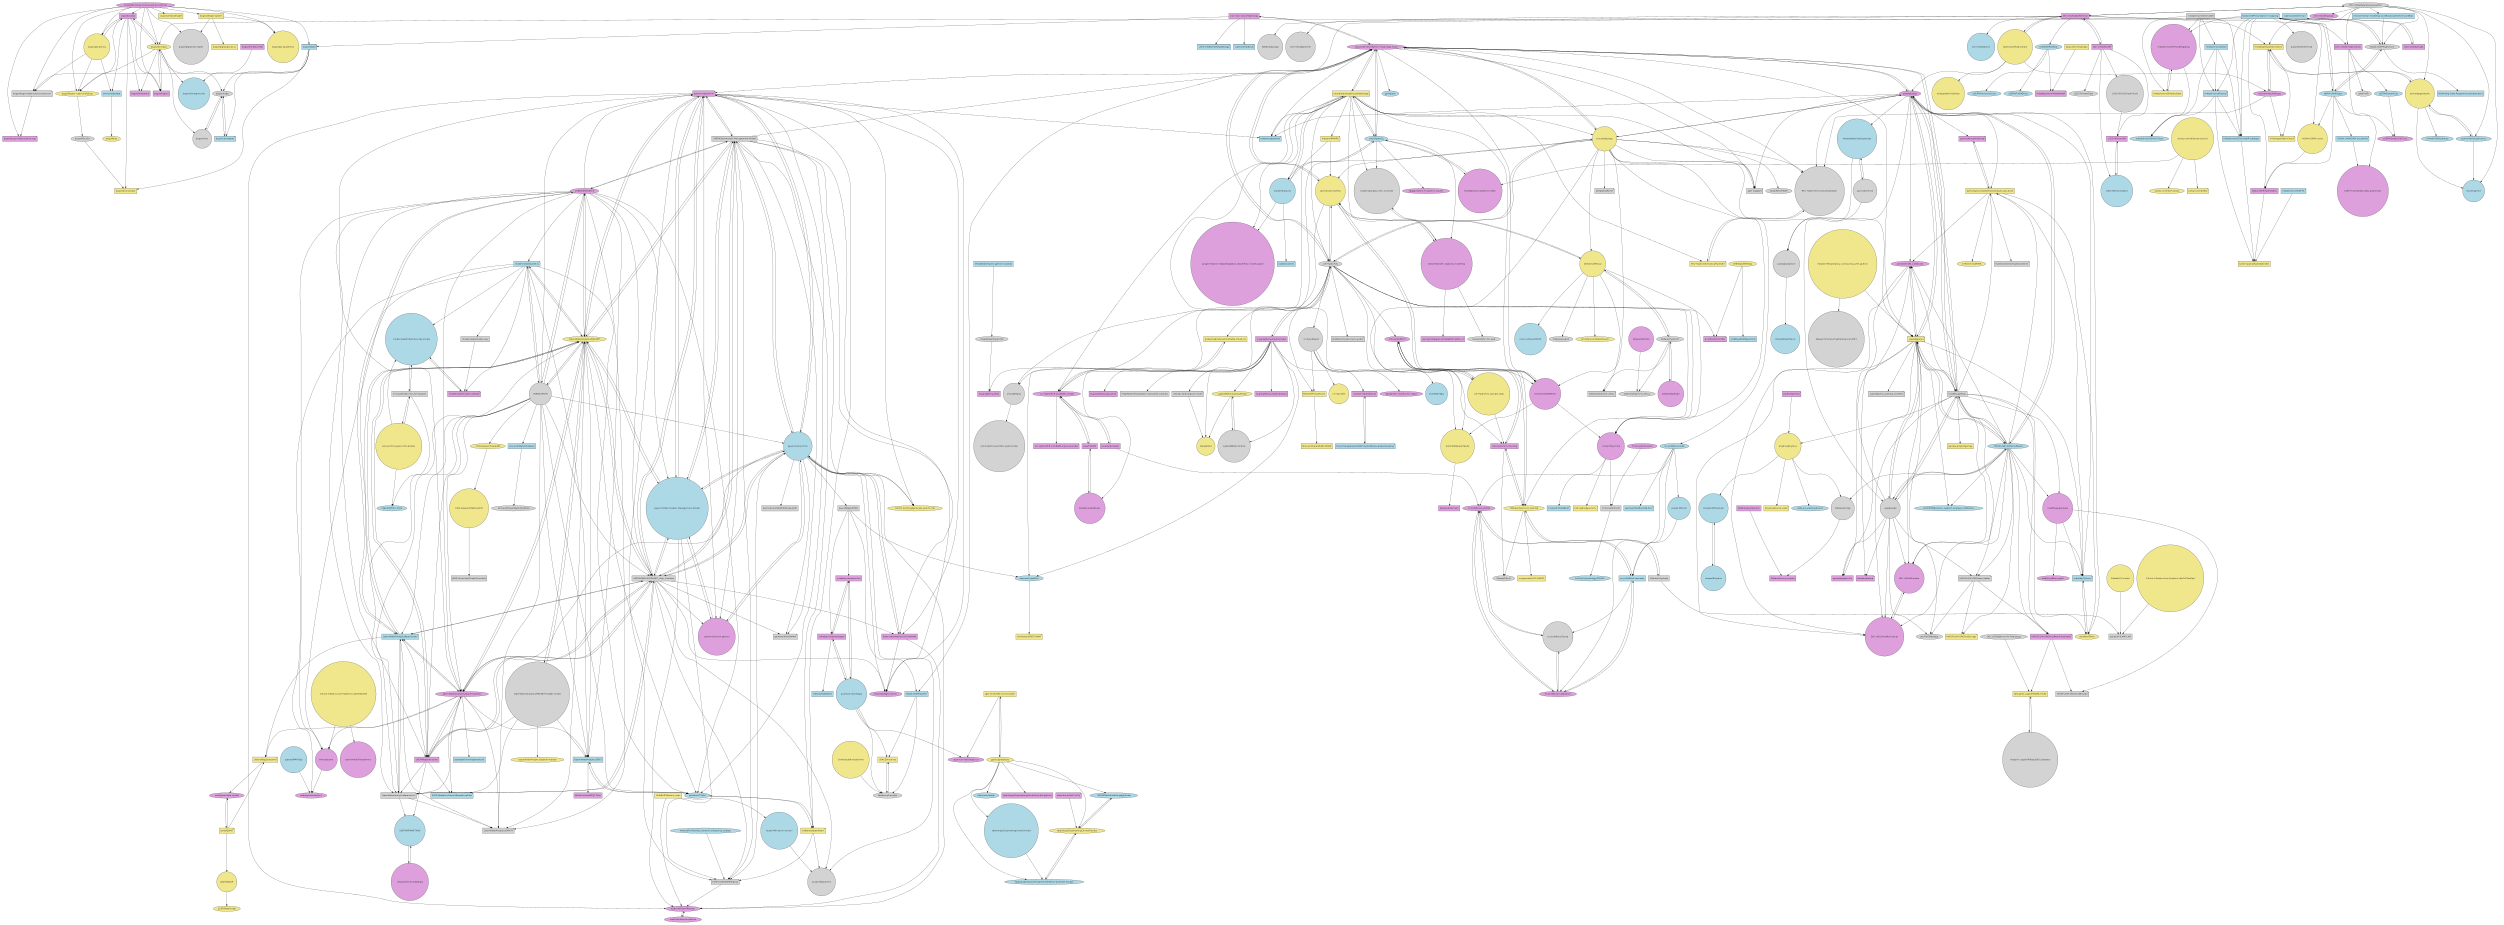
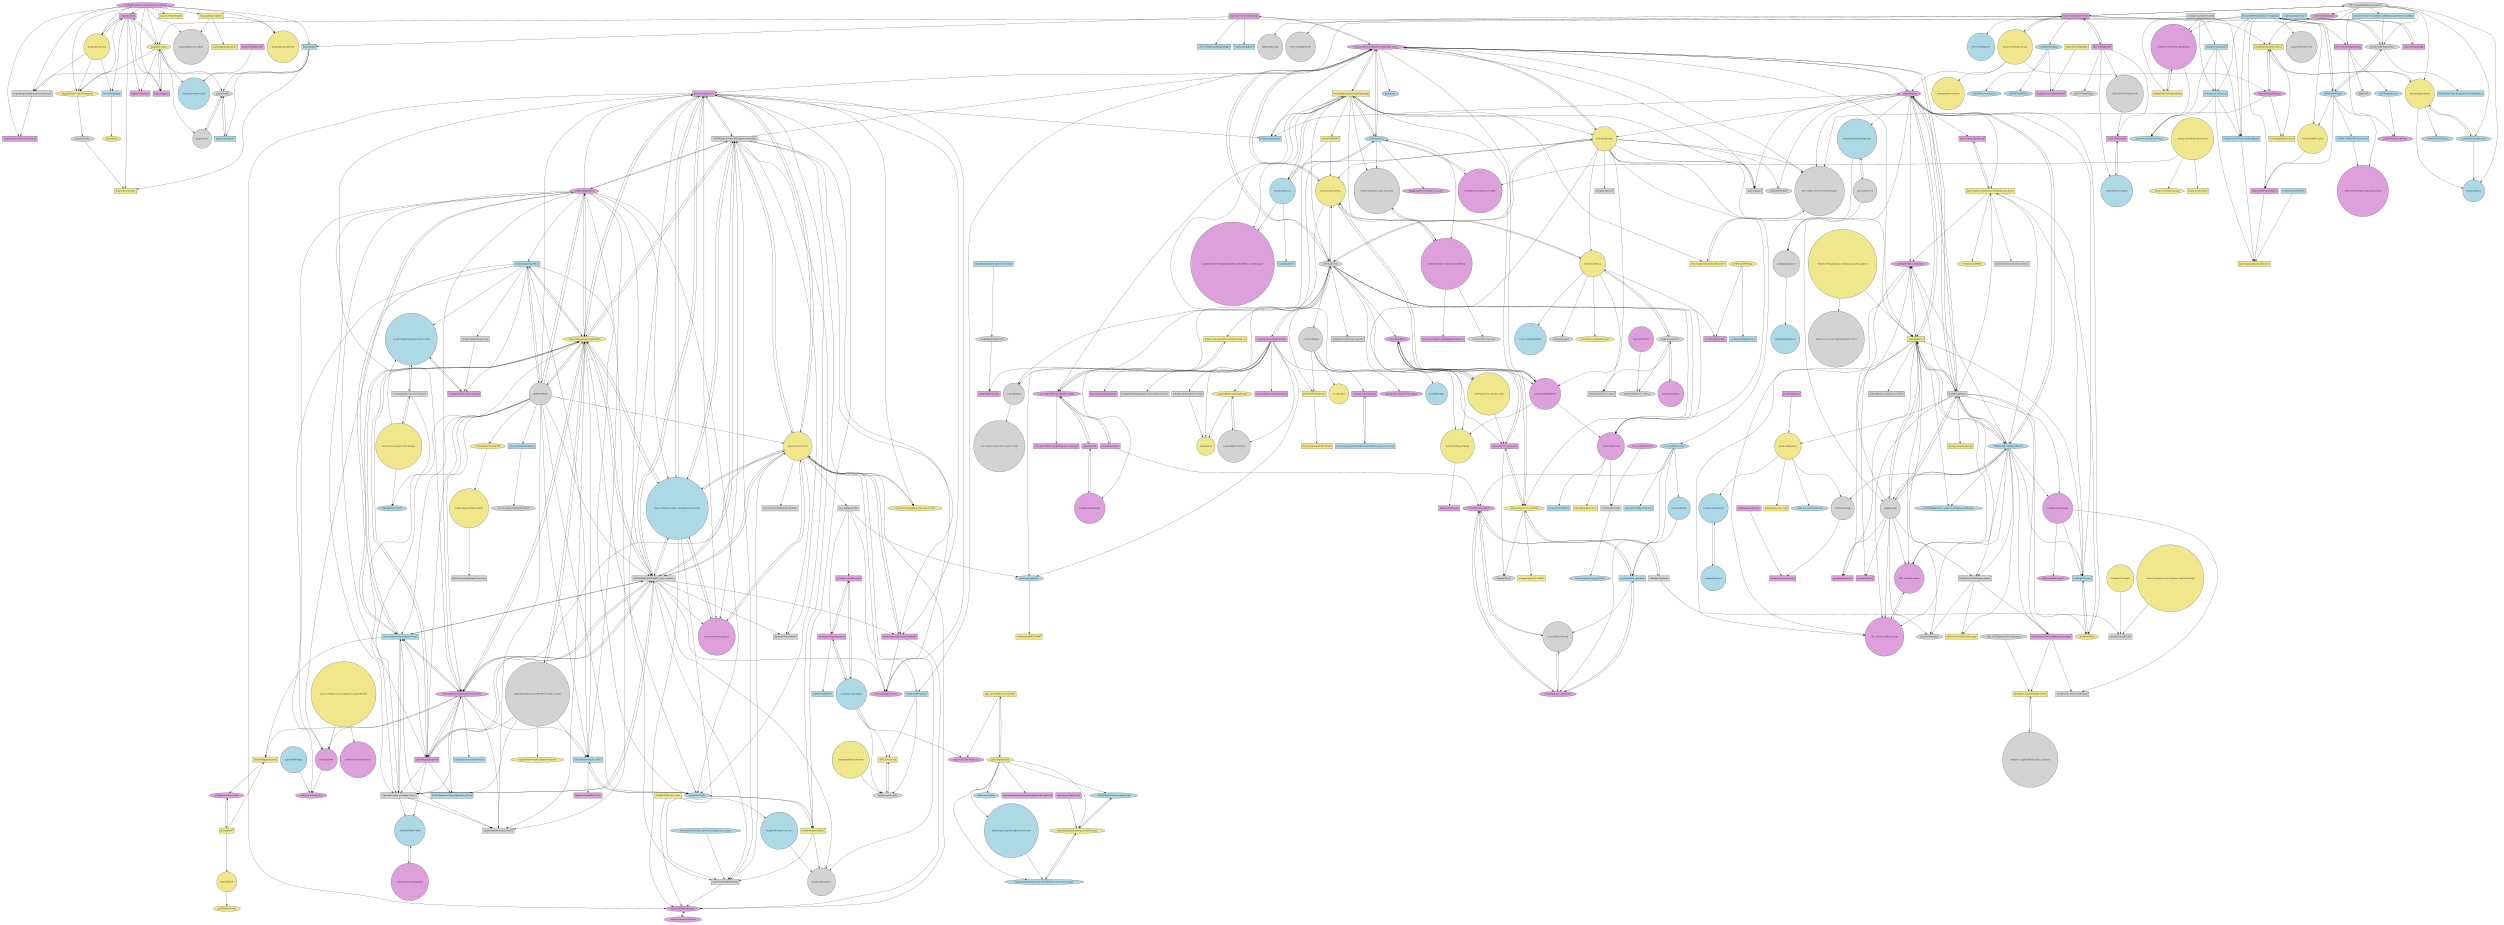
edge "thouska/spotpy" -> "pastas/pastas": now "sahg/PyTOPKAPI" -> "pastas/pastas"
node "pyswmm/swmmio": fillcolor lightblue -> khaki
